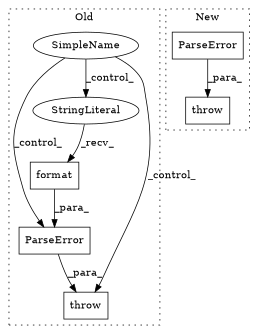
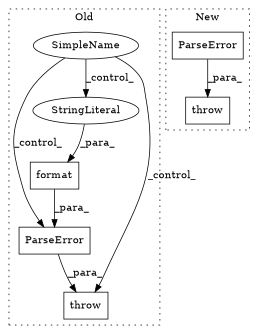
edge "StringLiteral" -> "format": label "_recv_" -> "_para_"
